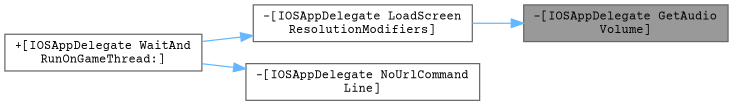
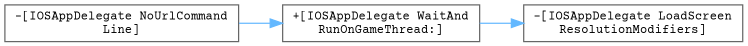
node "-[IOSAppDelegate GetAudio Volume]": removed
edge "+[IOSAppDelegate WaitAnd RunOnGameThread:]" -> "-[IOSAppDelegate NoUrlCommand Line]": reversed
